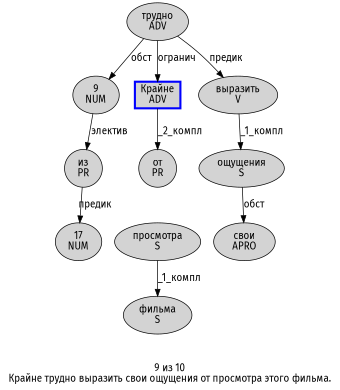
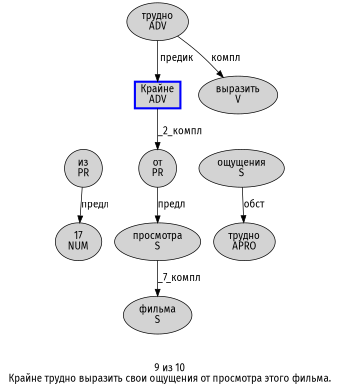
edge "трудно ADV" -> "Крайне ADV": label "огранич" -> "предик"
edge "трудно ADV" -> "выразить V": label "предик" -> "компл"
node "9 NUM": removed
edge "выразить V" -> "ощущения S": removed, label "_1_компл"
edge "от PR" -> "просмотра S": added, label "предл"
edge "из PR" -> "17 NUM": label "предик" -> "предл"
node "свои APRO": label "свои APRO" -> "трудно APRO"
edge "просмотра S" -> "фильма S": label "_1_компл" -> "_7_компл"
